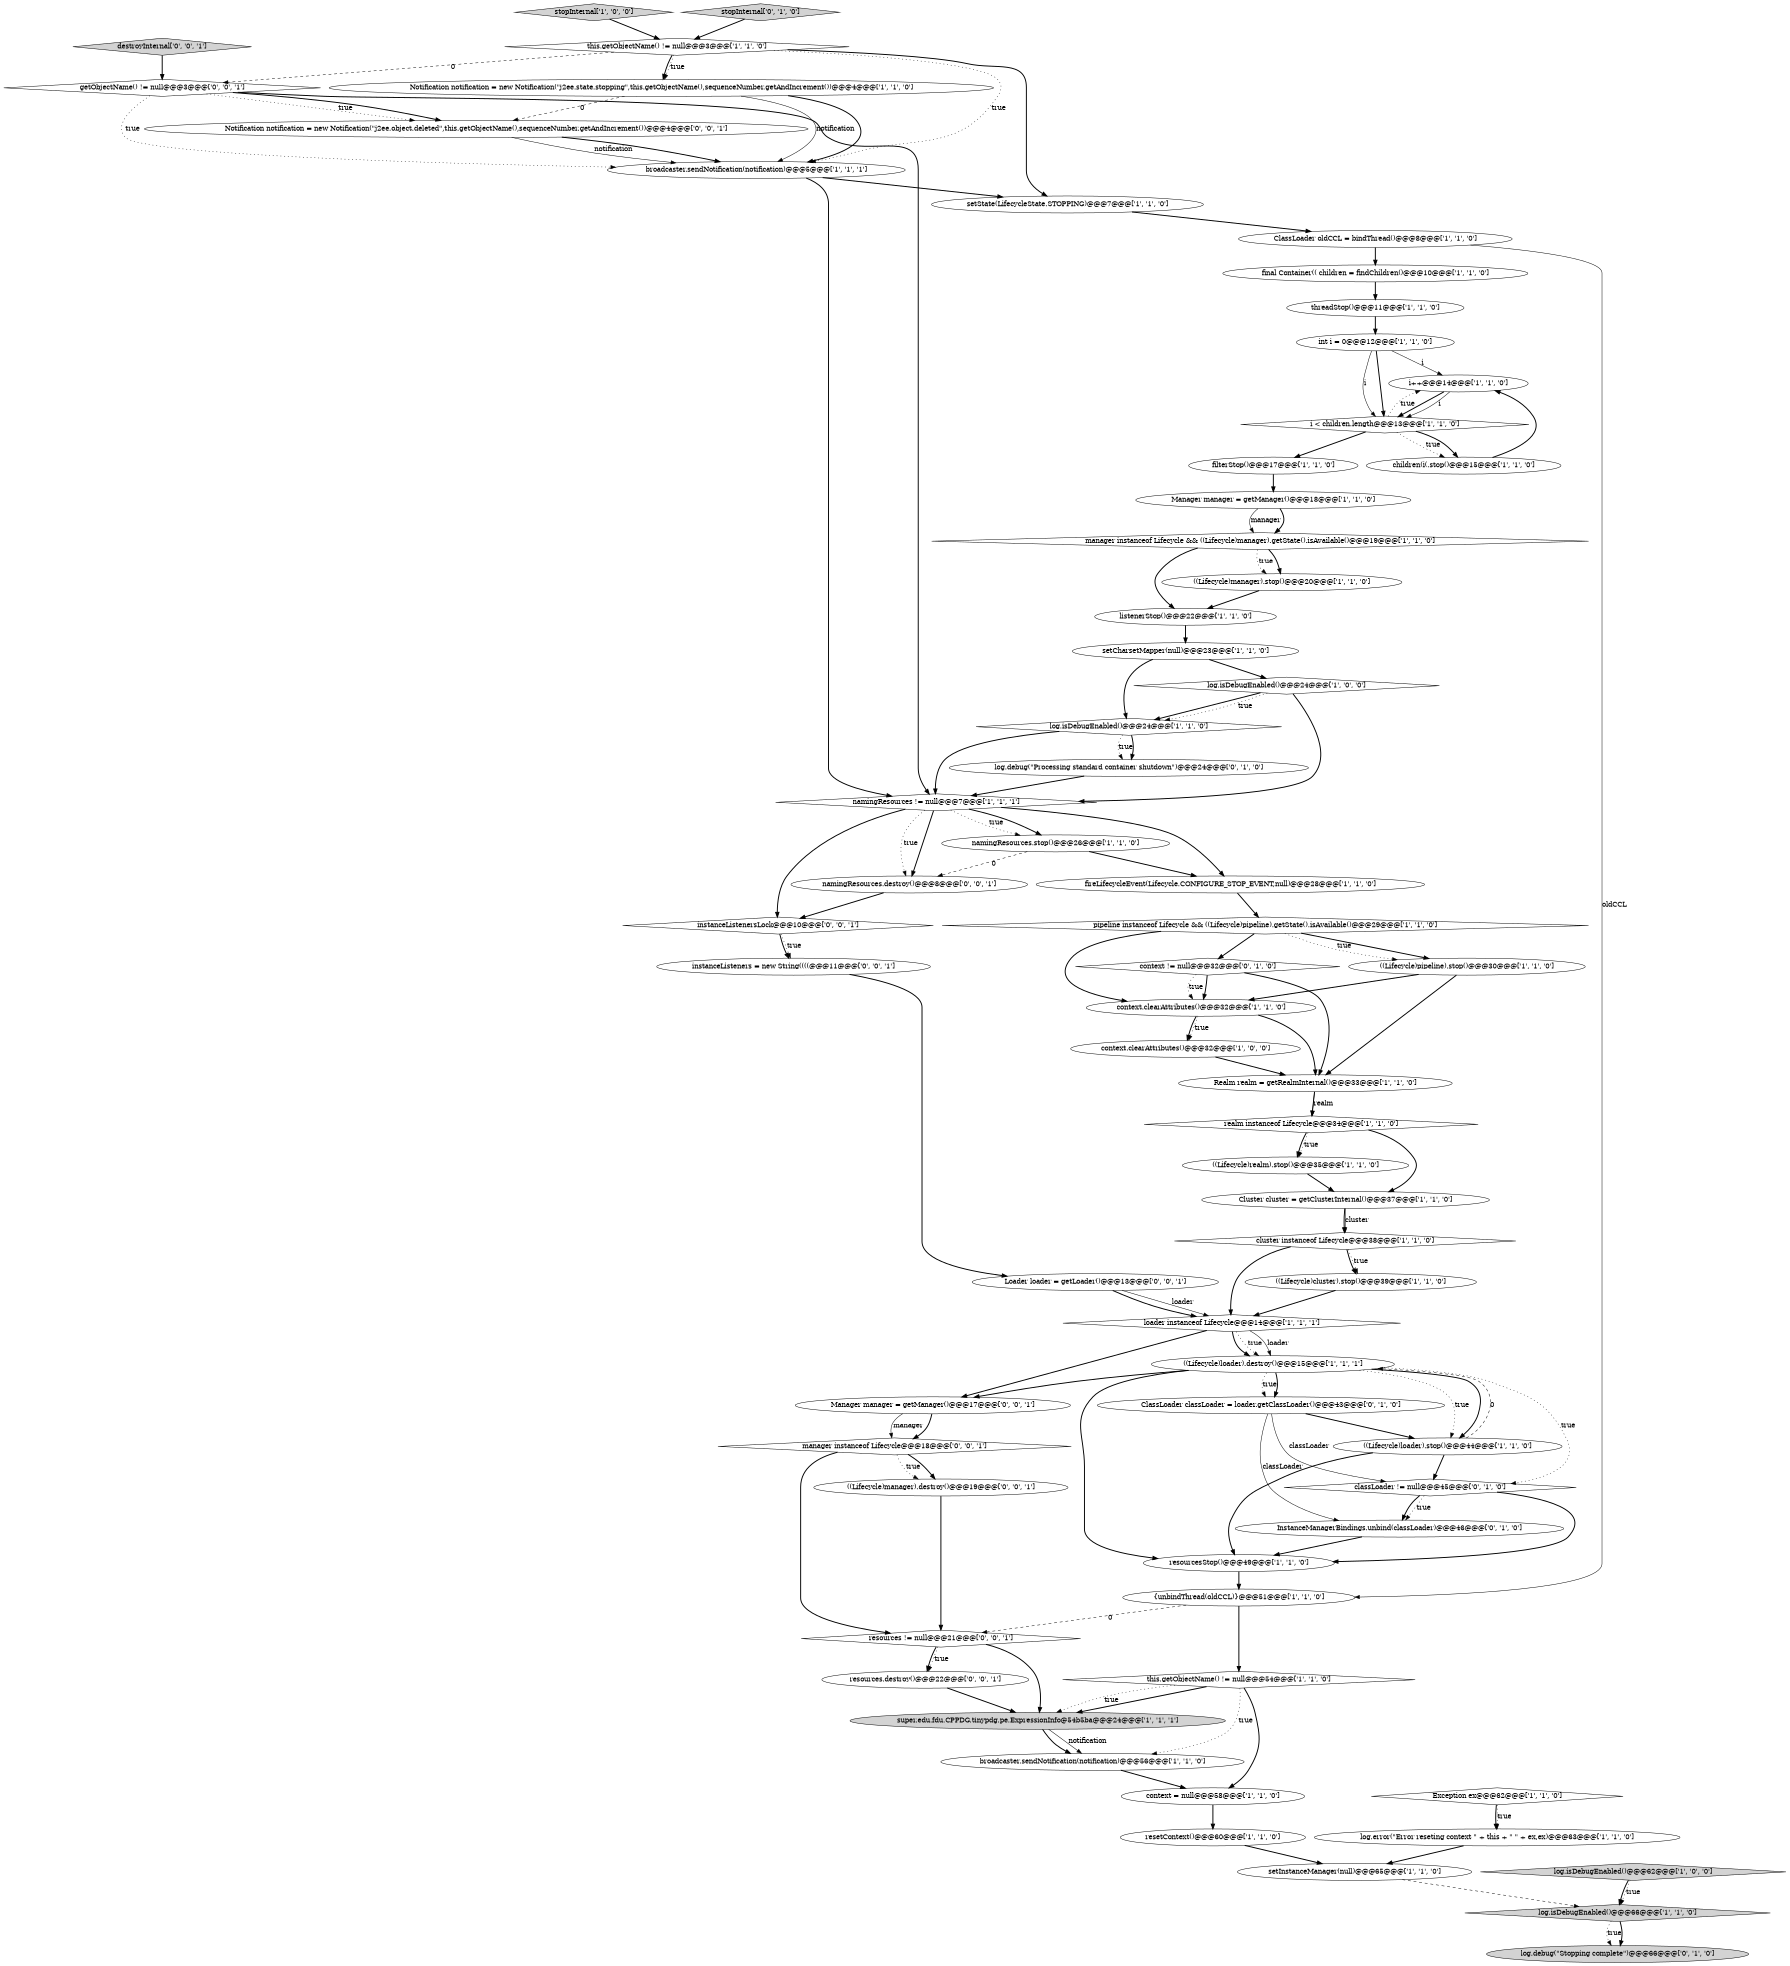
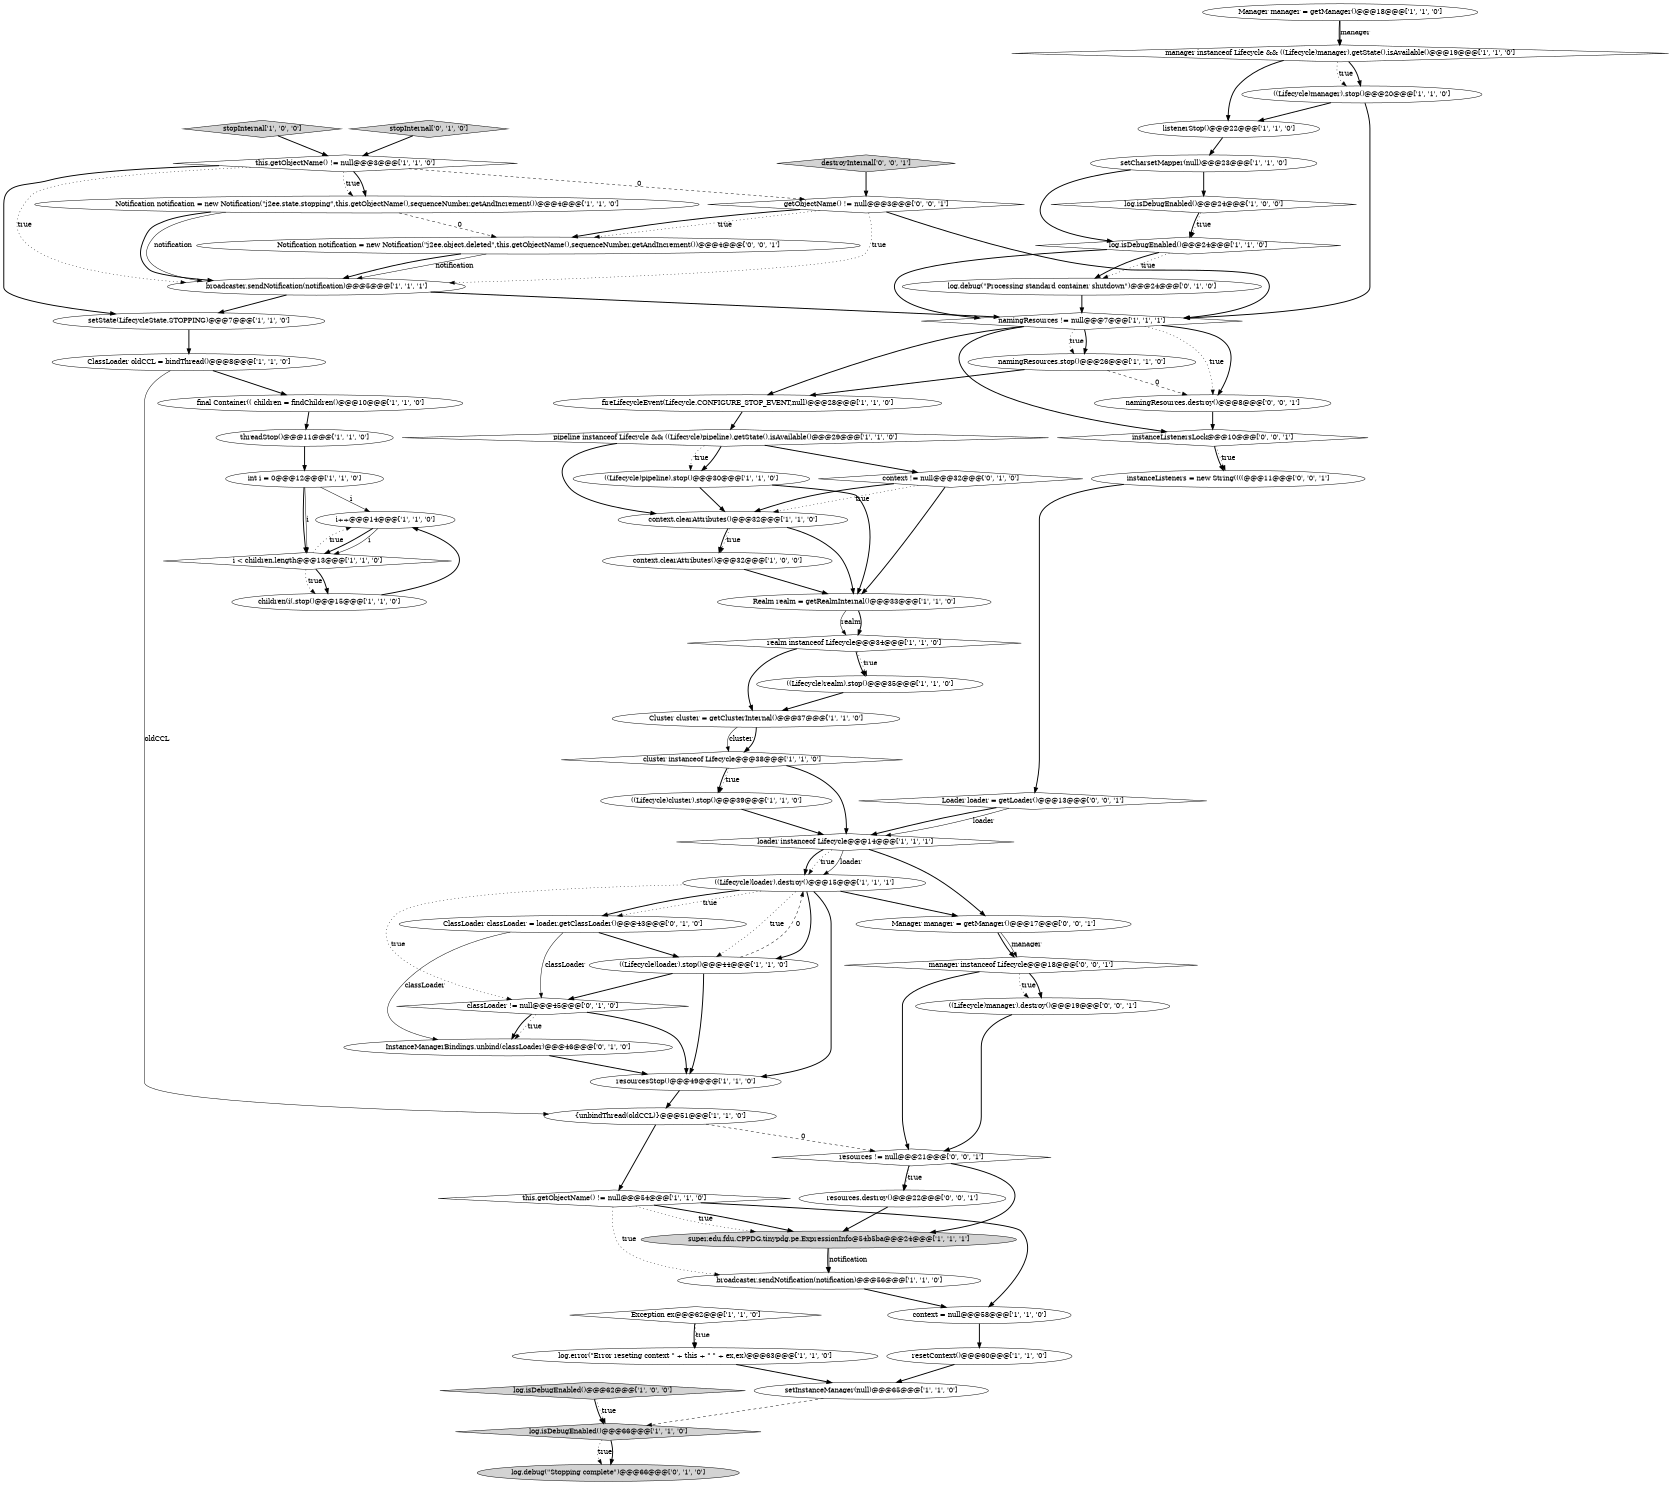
node "filterStop()@@@17@@@['1', '1', '0']": removed
edge "log.isDebugEnabled()@@@24@@@['1', '0', '0']" -> "namingResources != null@@@7@@@['1', '1', '1']": now "((Lifecycle)manager).stop()@@@20@@@['1', '1', '0']" -> "namingResources != null@@@7@@@['1', '1', '1']"
node "Loader loader = getLoader()@@@13@@@['0', '0', '1']": shape ellipse -> diamond
